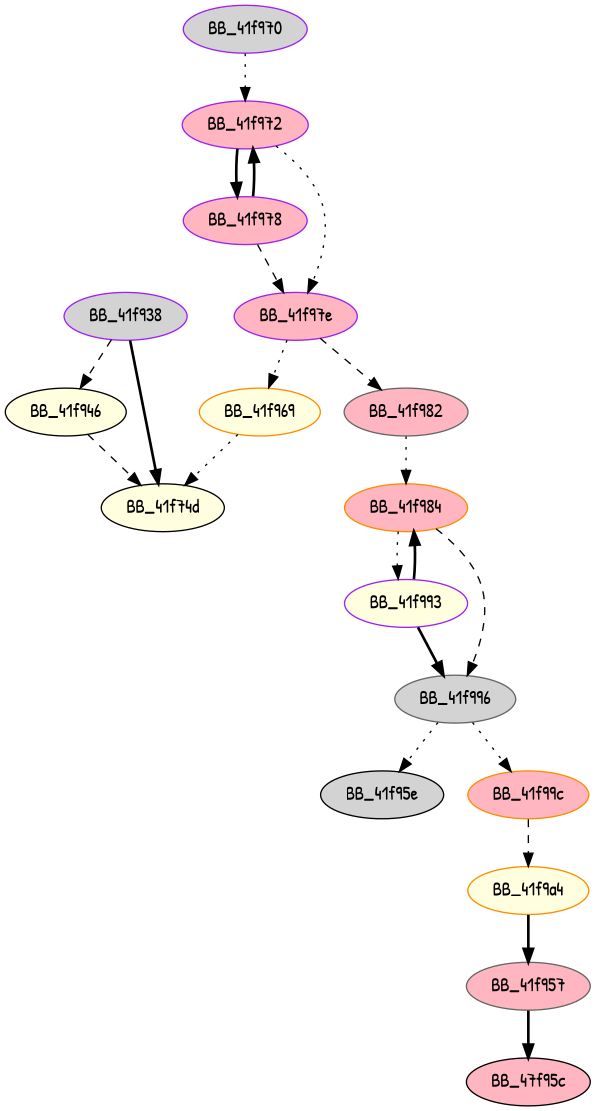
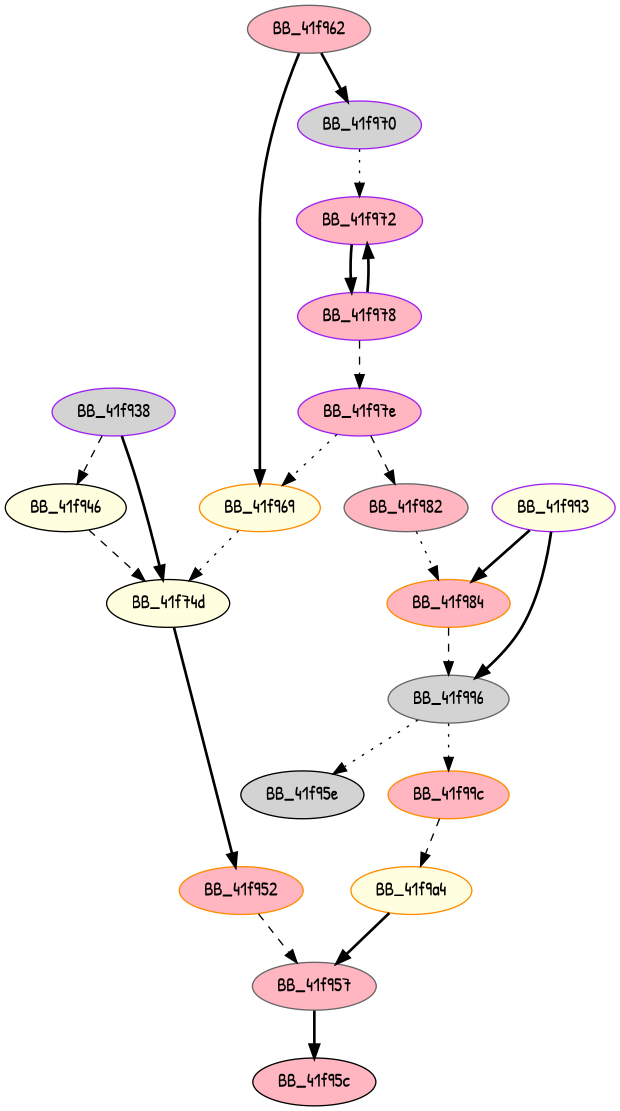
node "BB_41f962": added
edge "BB_41f972" -> "BB_41f97e": removed
edge "BB_41f984" -> "BB_41f993": removed
node "BB_41f952": added
node "BB_47f95c": label "BB_47f95c" -> "BB_41f95c"
